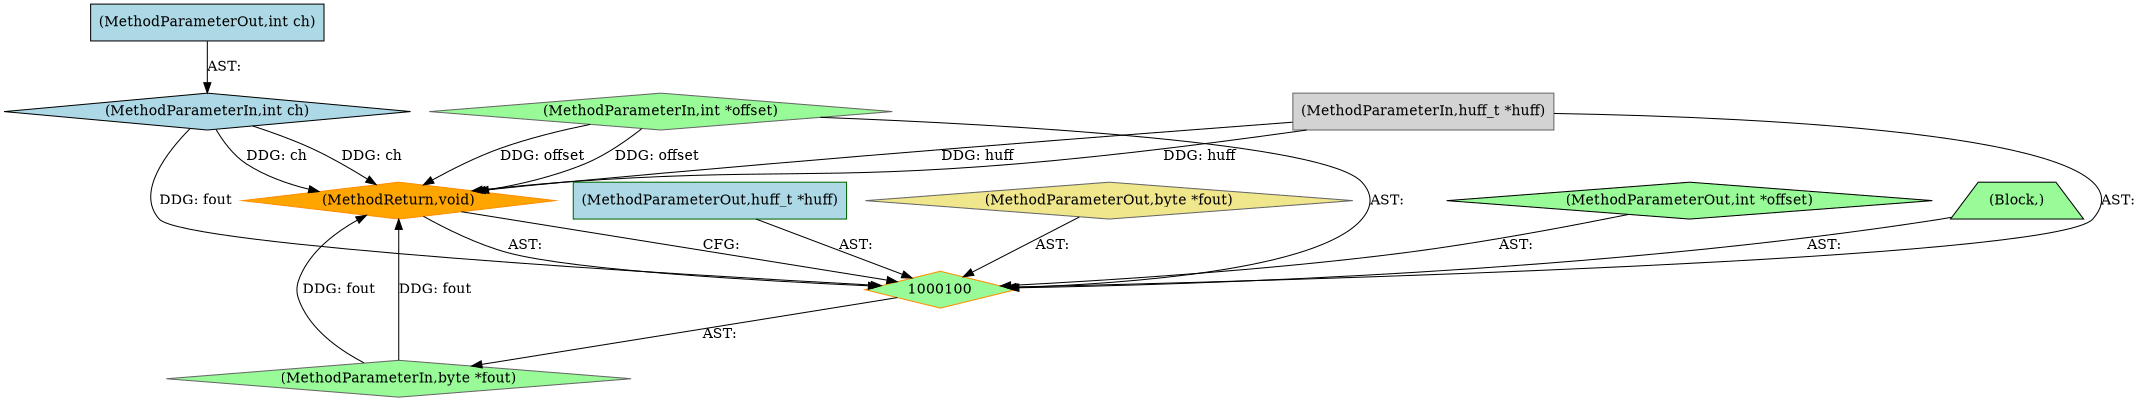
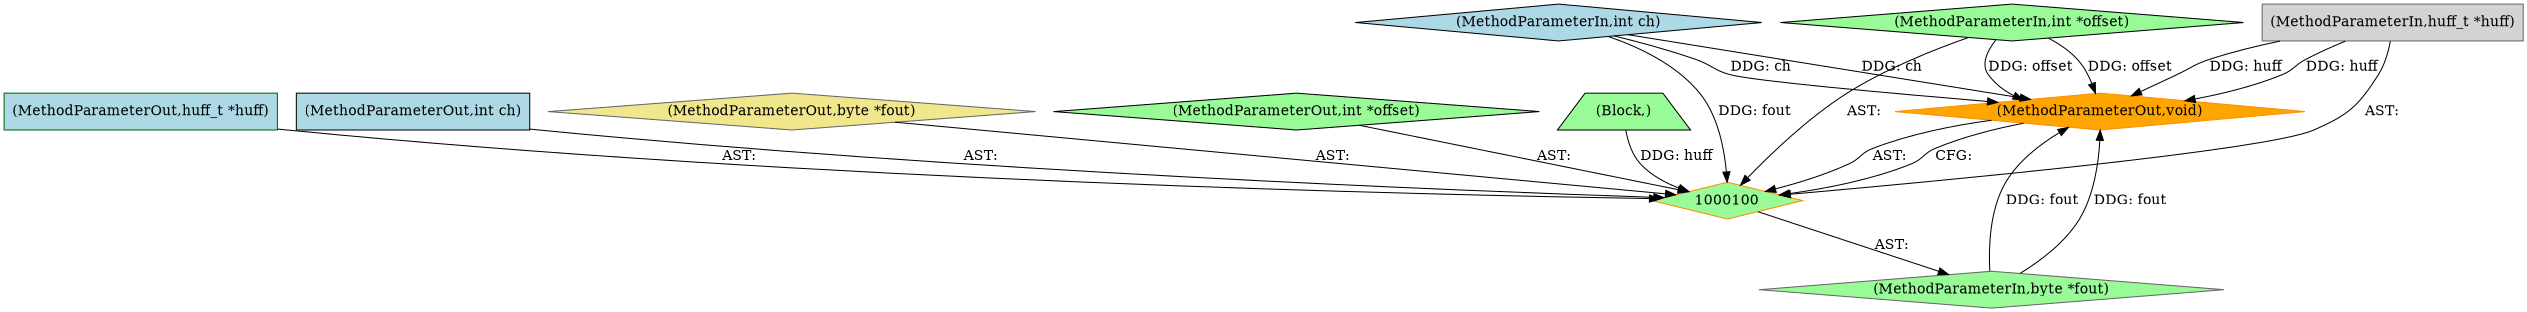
edge "(MethodParameterOut,int ch)" -> "(MethodParameterIn,int ch)": now "(MethodParameterOut,int ch)" -> "1000100"
node "(MethodParameterIn,int *offset)": color gray40 -> black
node "(MethodReturn,void)": label "(MethodReturn,void)" -> "(MethodParameterOut,void)"
edge "(Block,)" -> "1000100": label "AST: " -> "DDG: huff"
